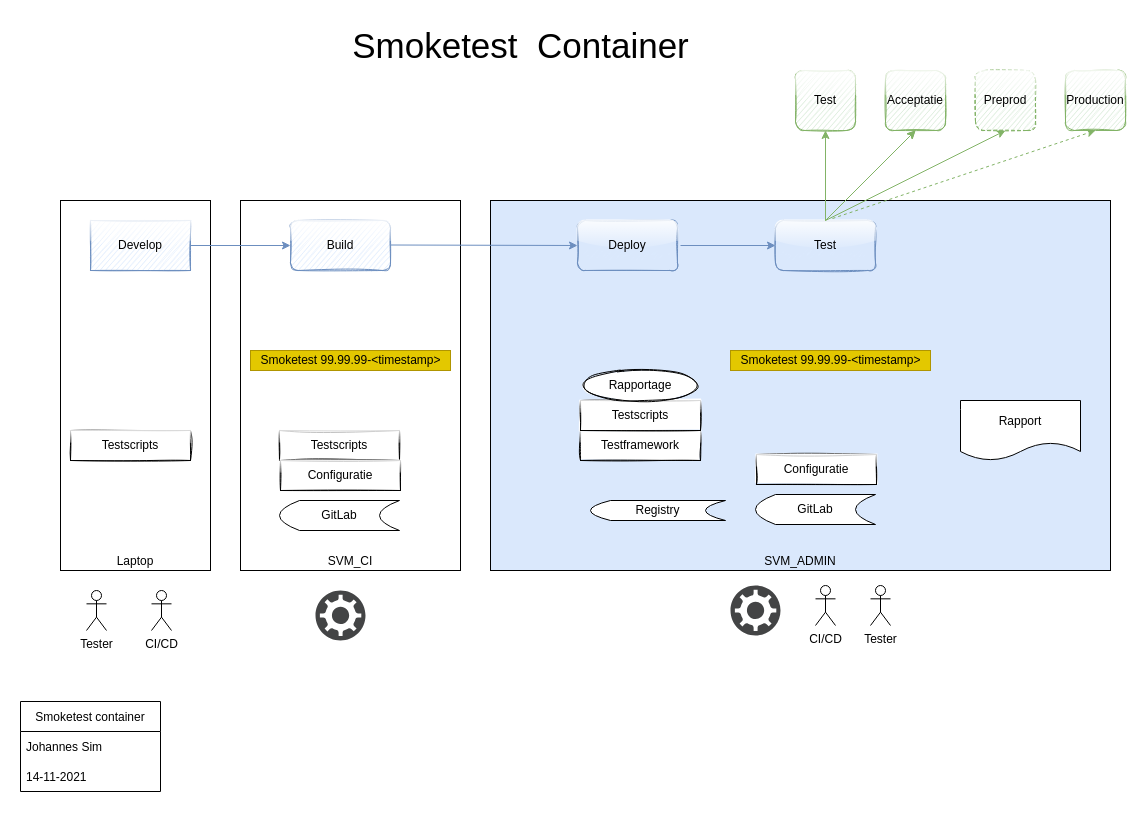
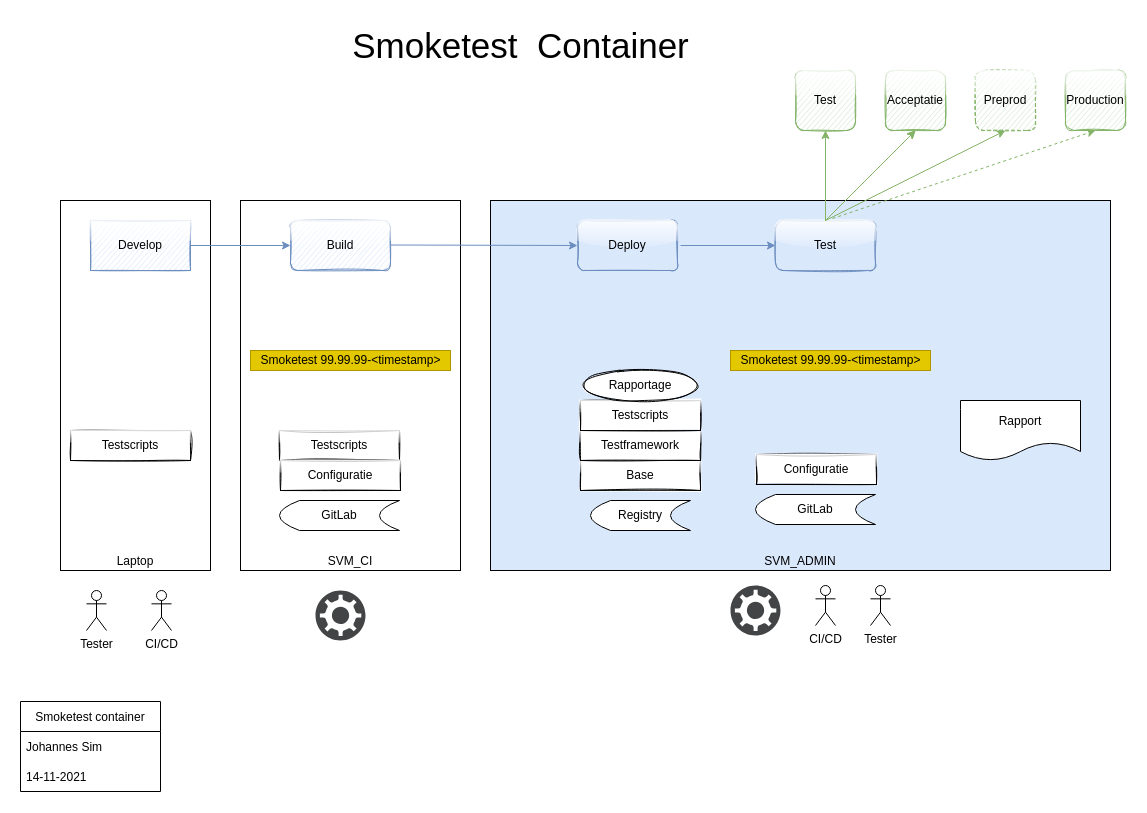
node "Base": added
node "Registry": size 135x20 -> 100x30
